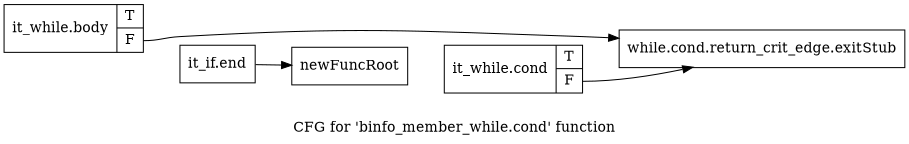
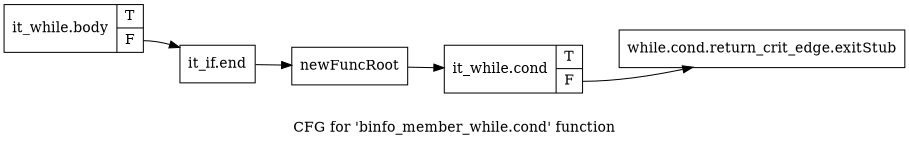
edge "it_while.body" -> "while.cond.return_crit_edge.exitStub": now "it_while.body" -> "it_if.end"
edge "newFuncRoot" -> "it_while.cond": added
